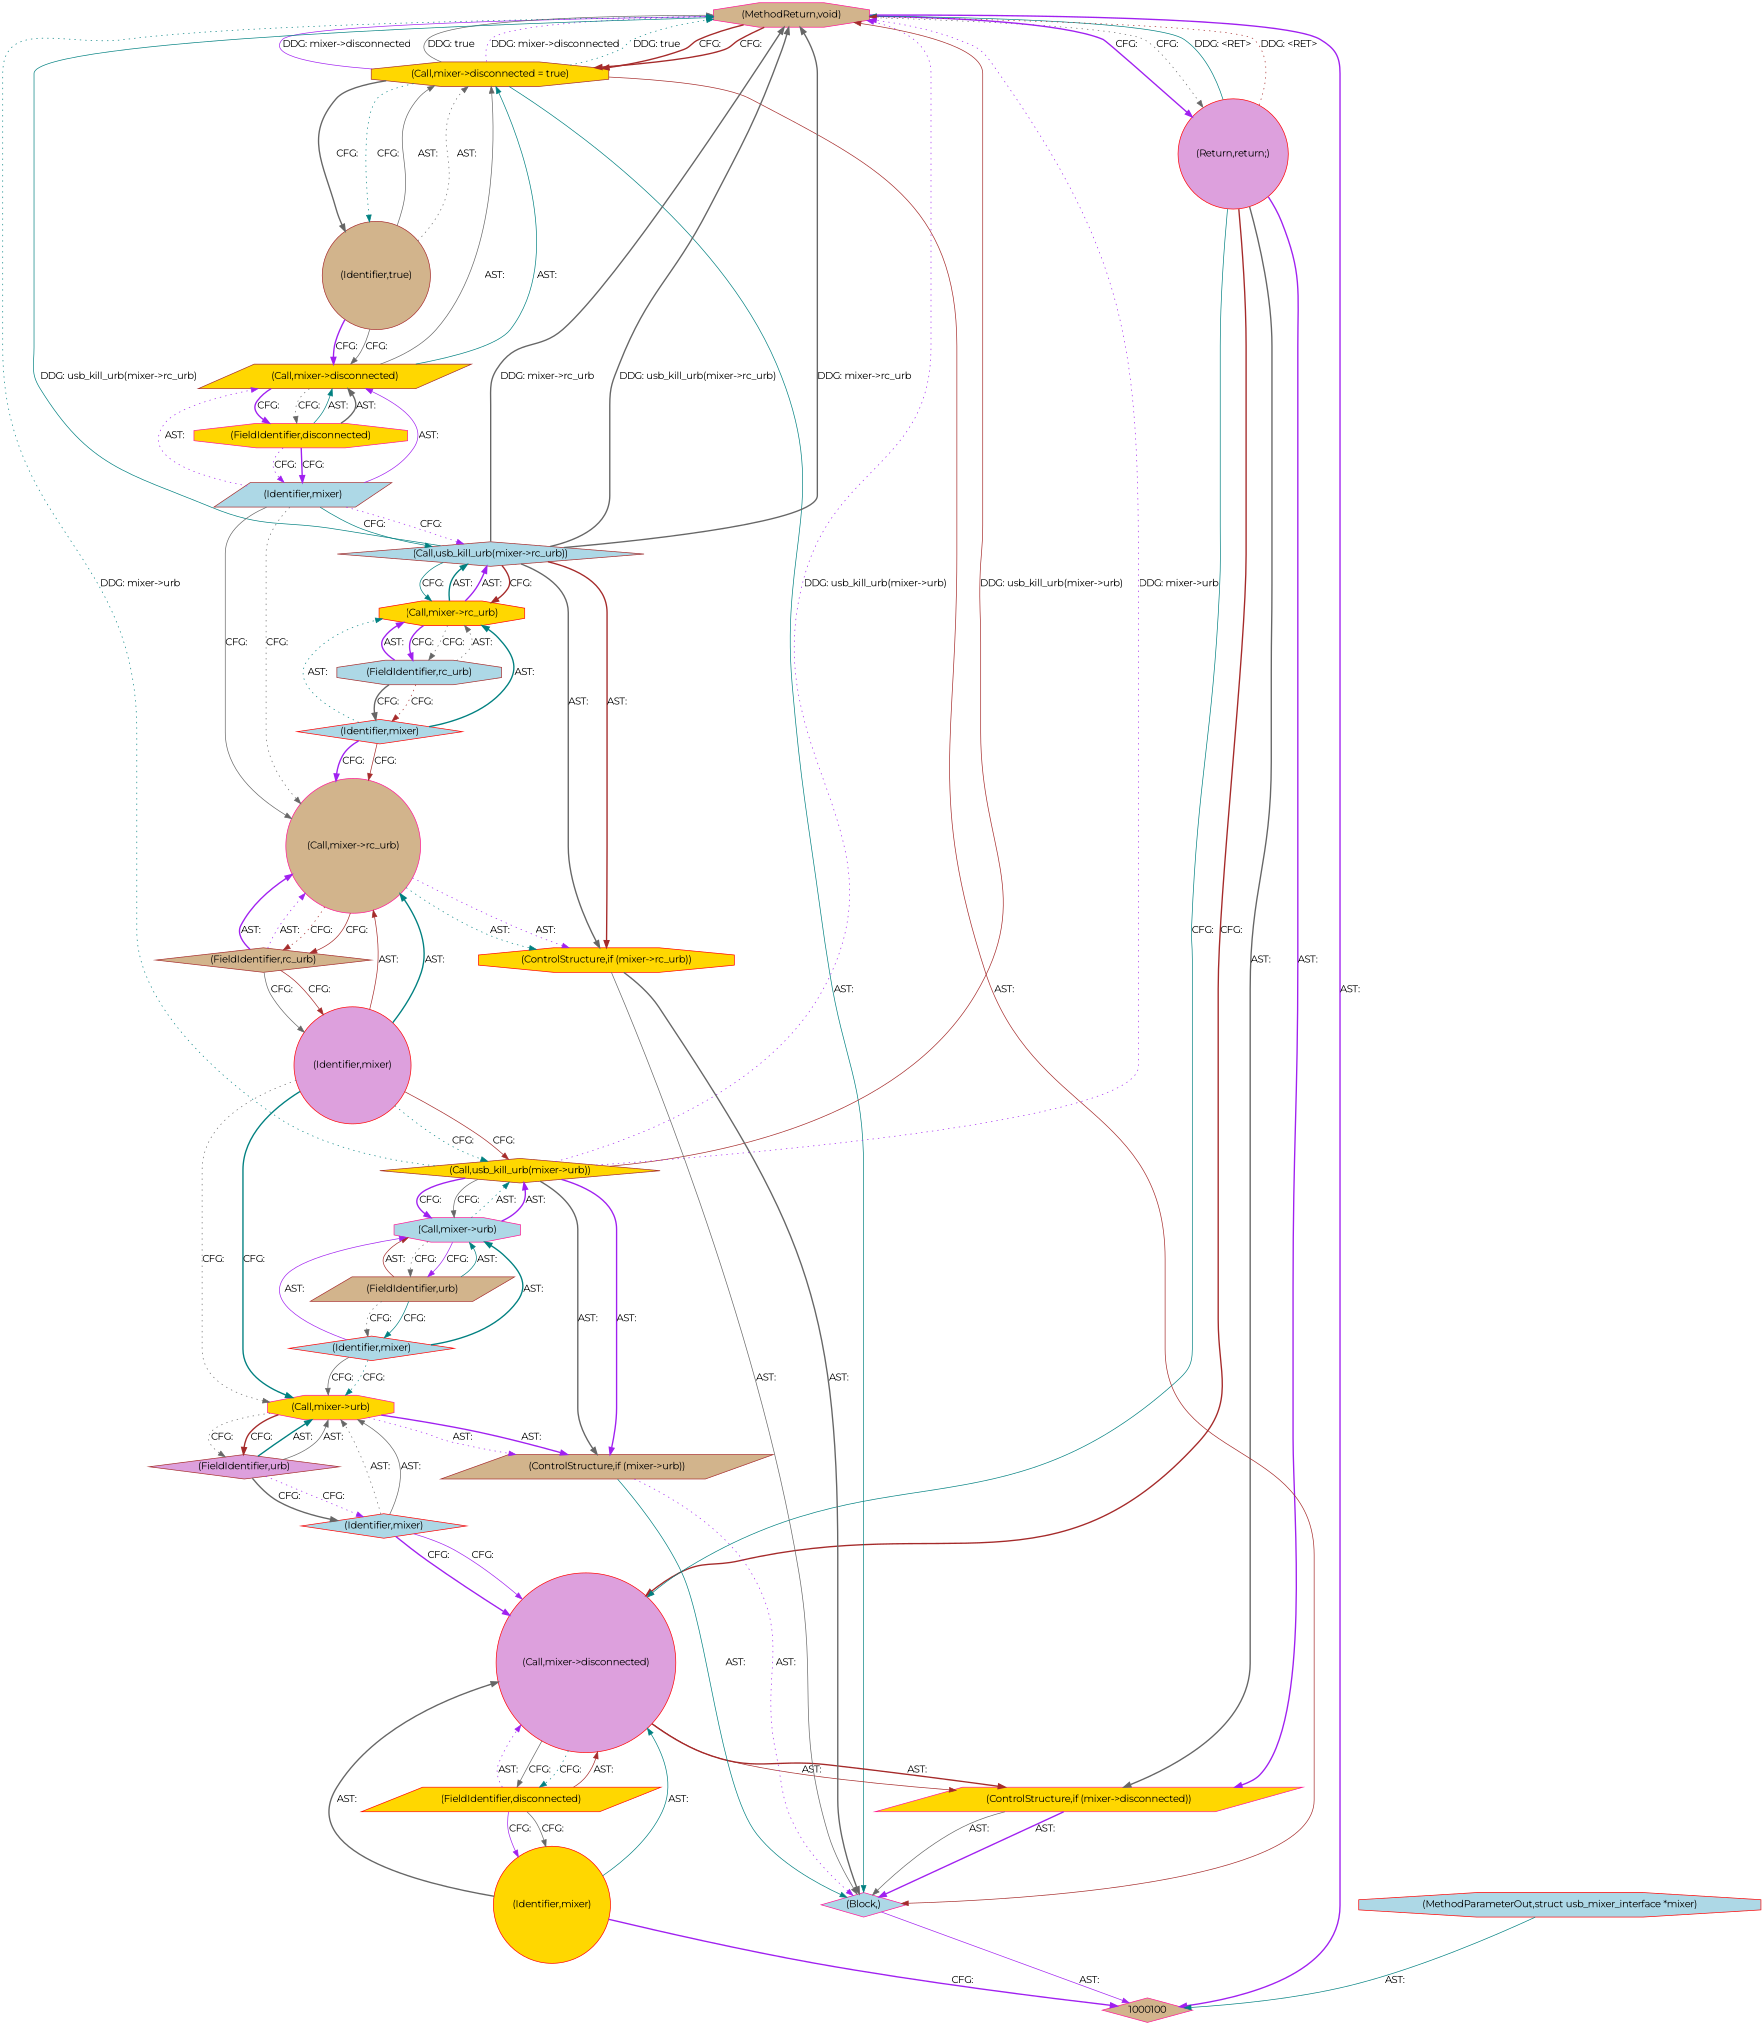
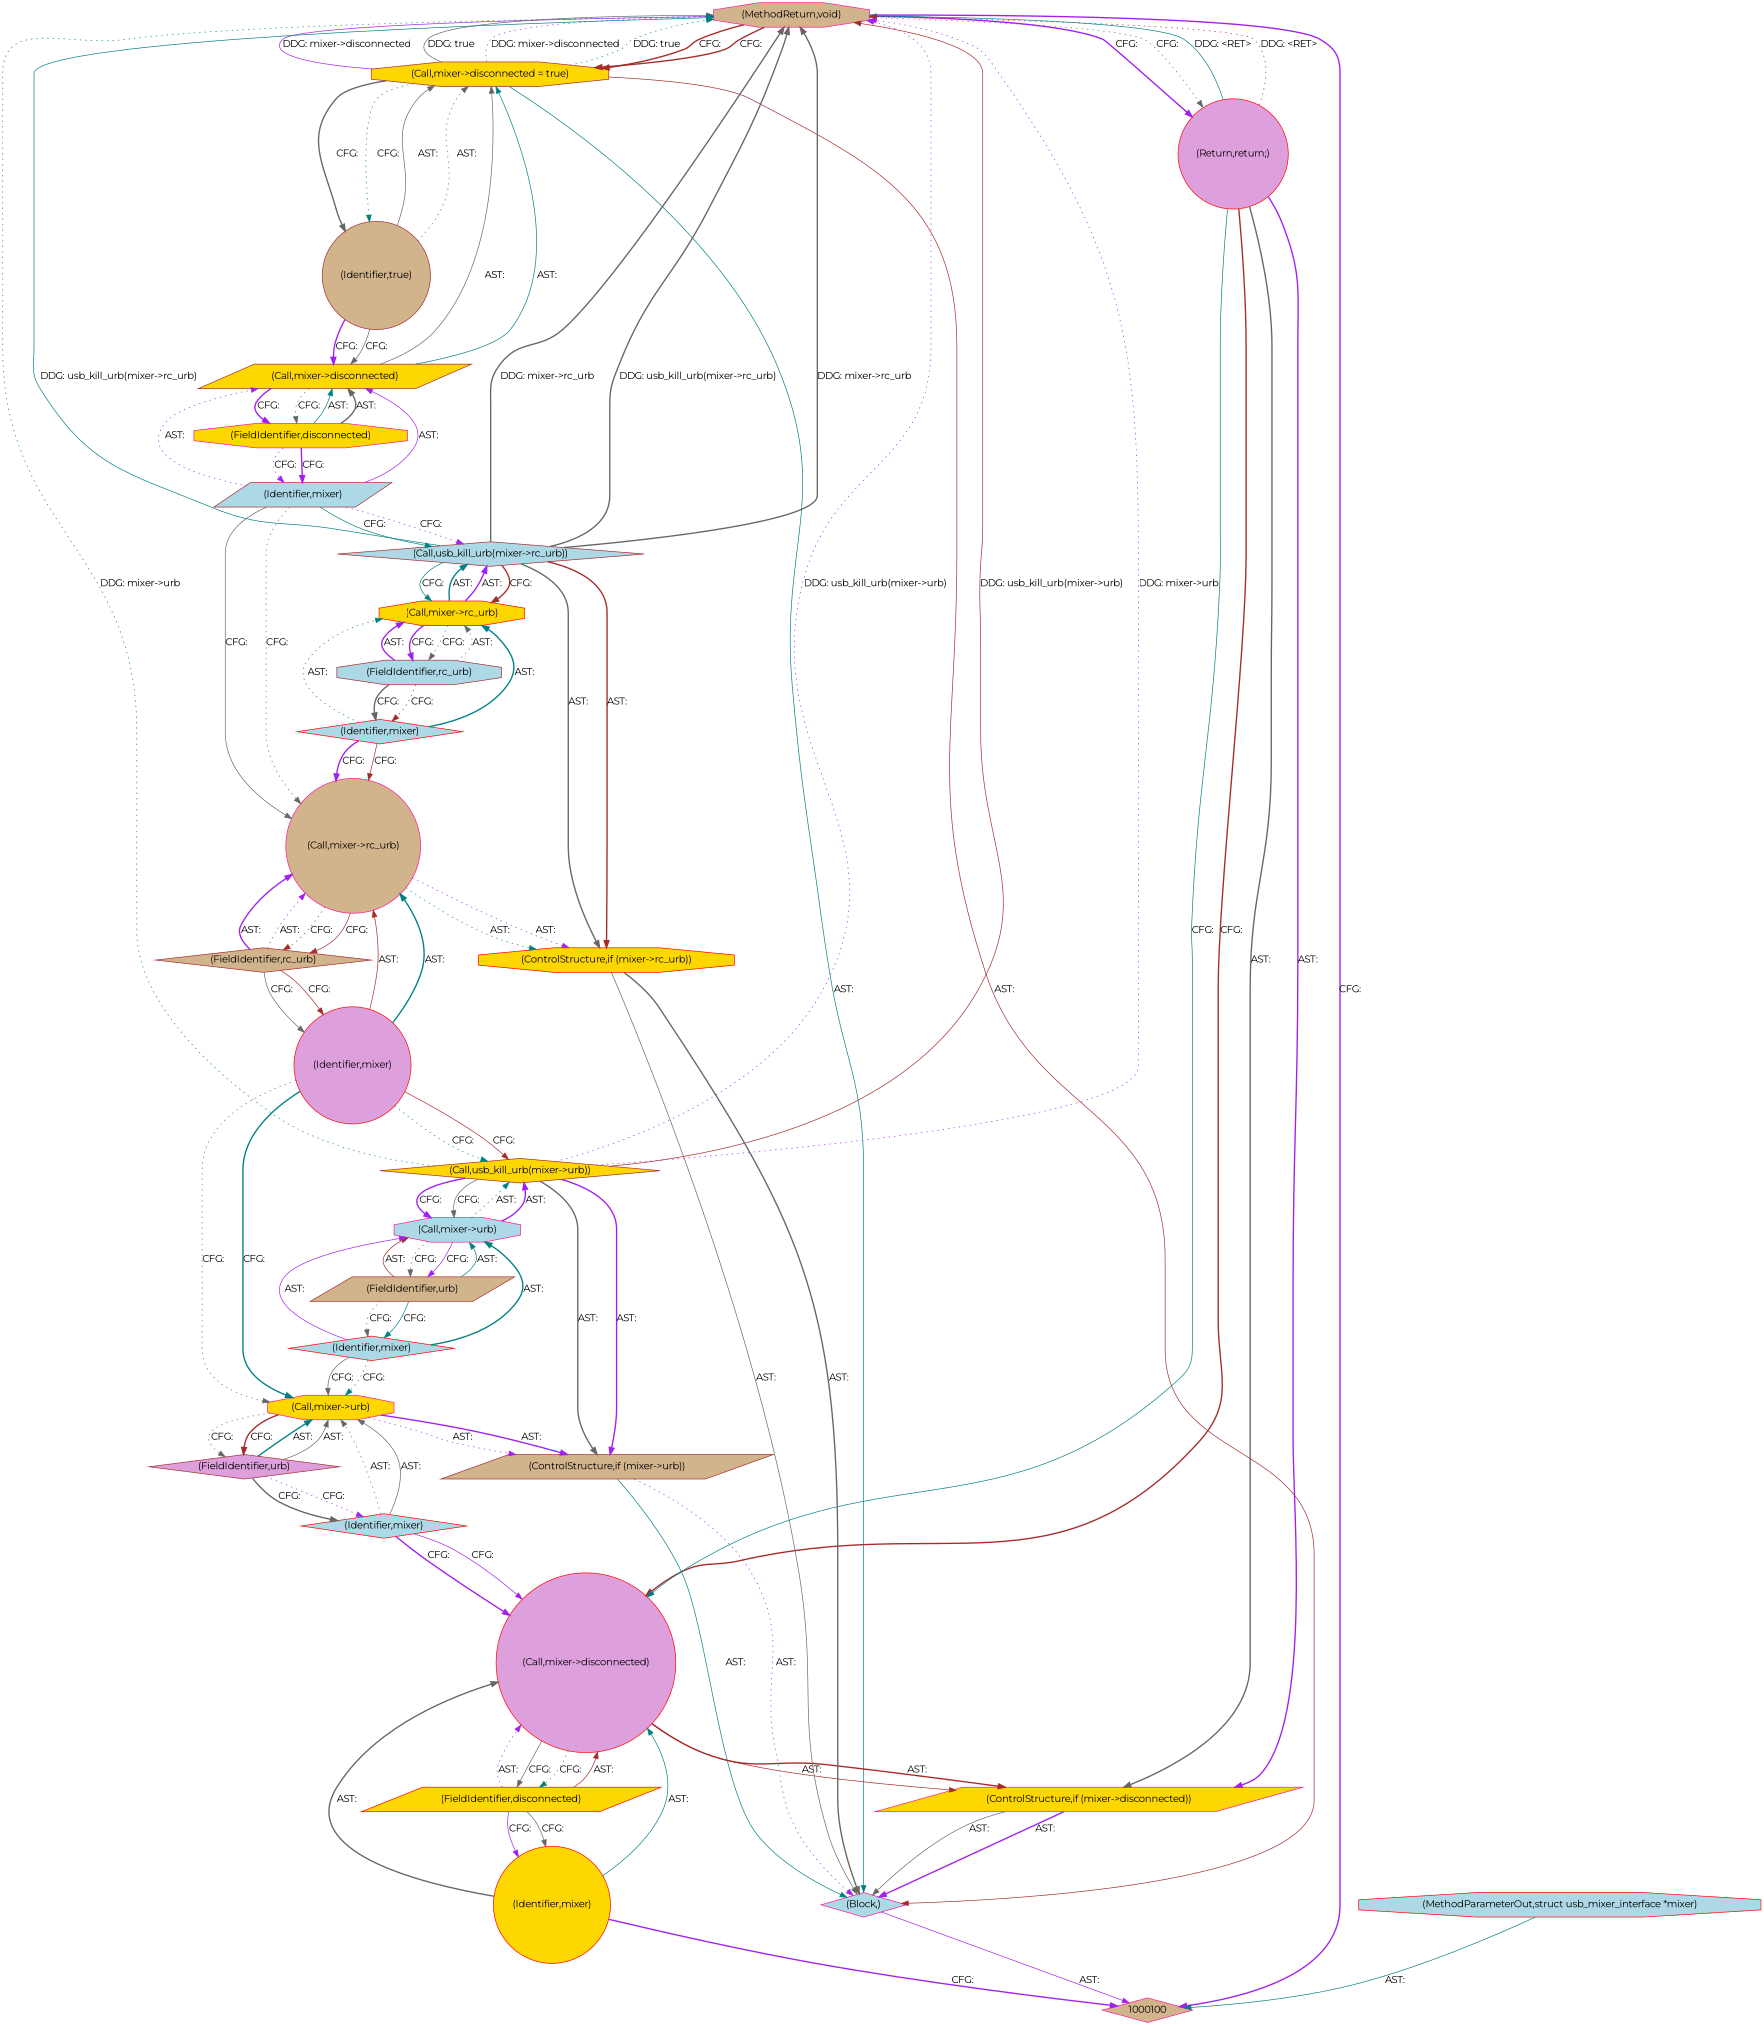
edge "(MethodReturn,void)" -> "1000100": label "AST: " -> "CFG: "
